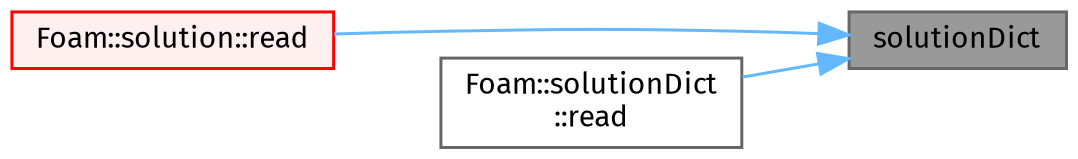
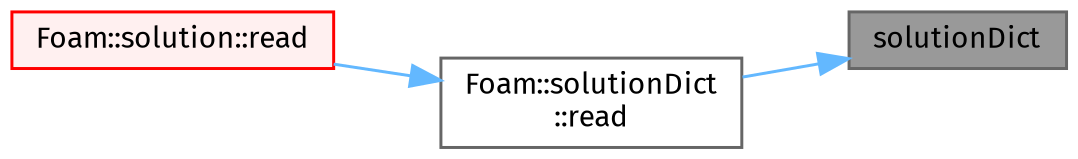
edge "Foam::solution::read" -> "solutionDict": now "Foam::solution::read" -> "Foam::solutionDict ::read"
